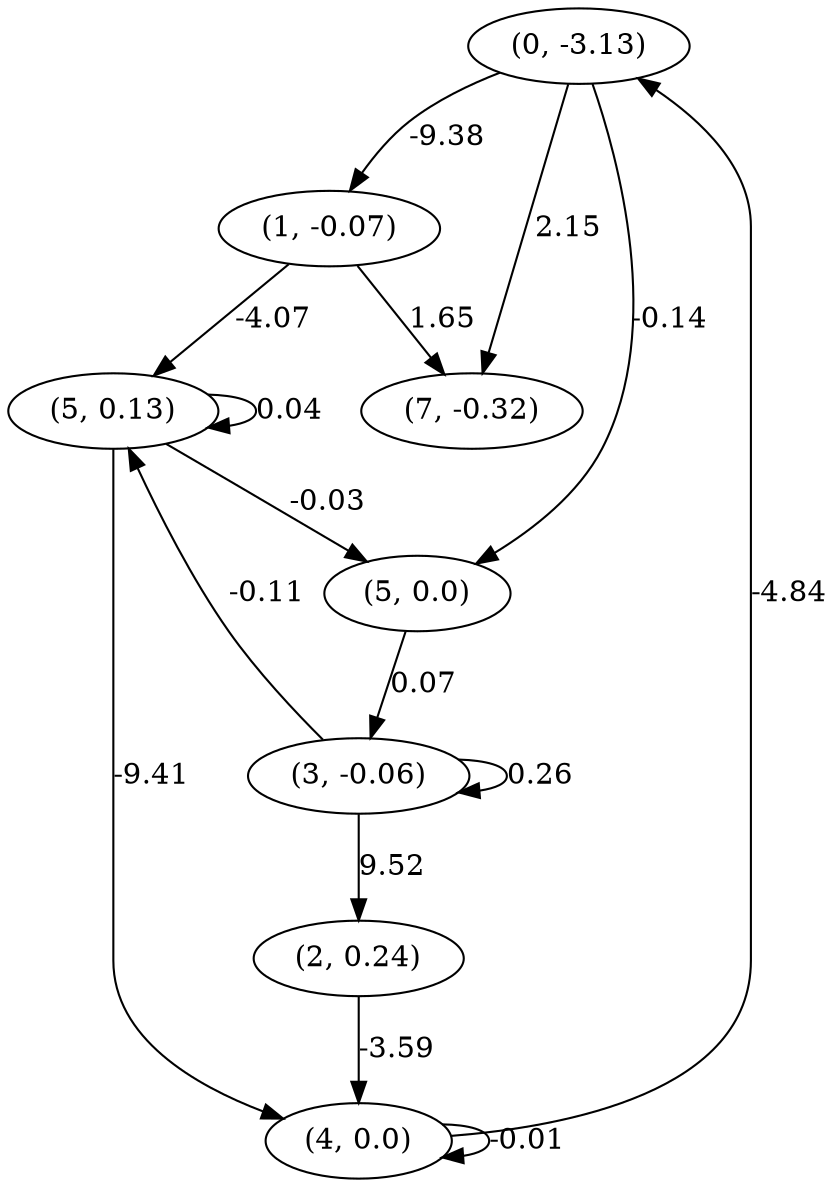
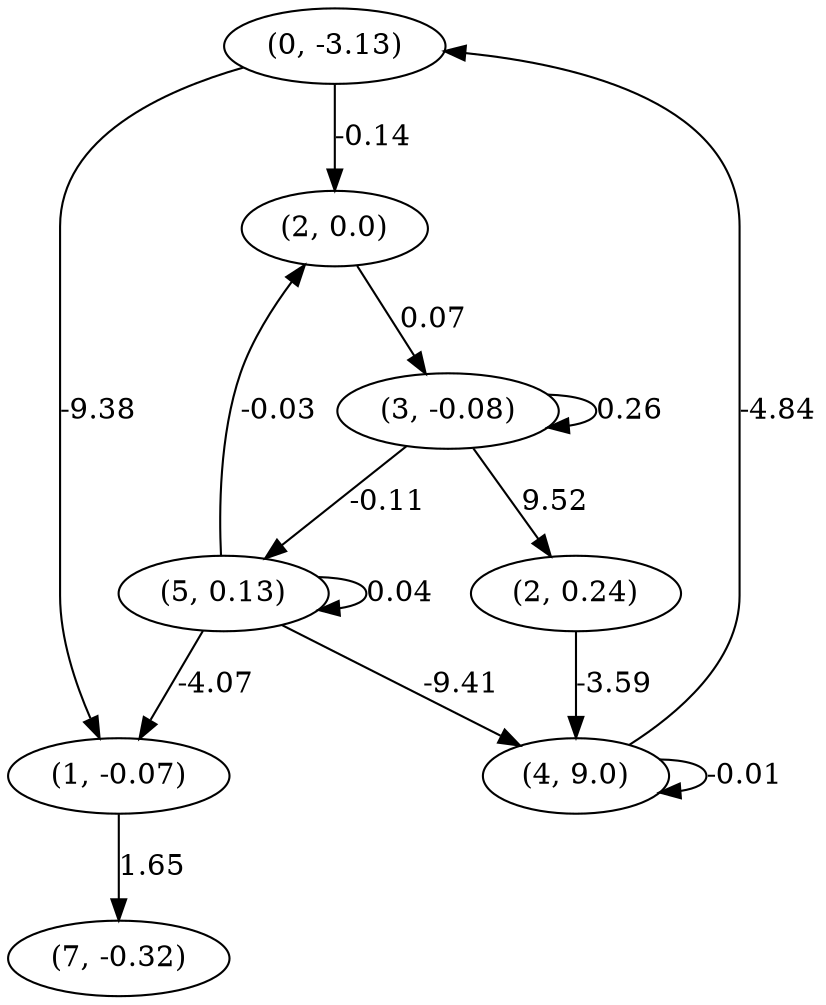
edge "(0, -3.13)" -> "(7, -0.32)": removed, label "2.15"
edge "(1, -0.07)" -> "(5, 0.13)": reversed
node "(5, 0.0)": label "(5, 0.0)" -> "(2, 0.0)"
node "(3, -0.06)": label "(3, -0.06)" -> "(3, -0.08)"
node "(4, 0.0)": label "(4, 0.0)" -> "(4, 9.0)"
